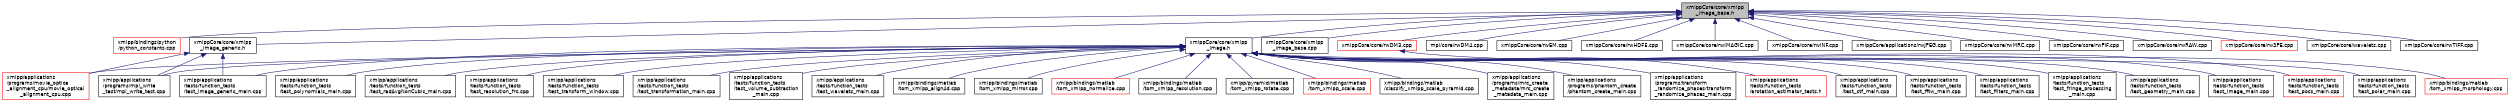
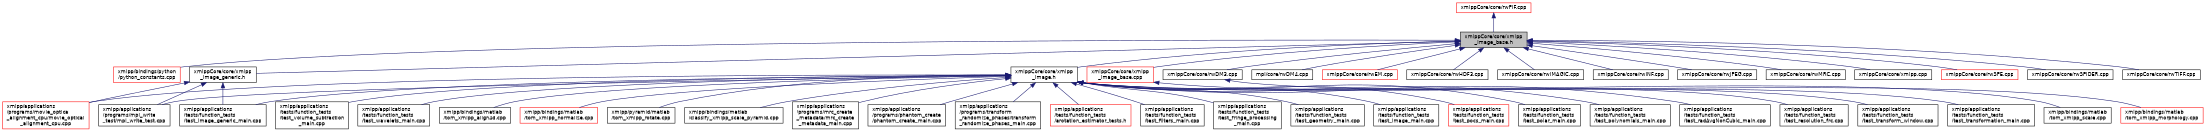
edge "xmippCore/core/rwPIF.cpp" -> "xmippCore/core/xmipp _image_base.h": reversed
node "xmippCore/core/xmipp _image_base.cpp": color black -> red
node "xmippCore/core/rwDM3.cpp": color red -> black
node "xmippCore/core/rwEM.cpp": color black -> red
node "xmippCore/core/rwHDF5.cpp": label "xmippCore/core/rwHDF5.cpp" -> "xmippCore/core/rwHDF3.cpp"
node "xmippCore/applications/rwJPEG.cpp": label "xmippCore/applications/rwJPEG.cpp" -> "xmippCore/core/rwJPEG.cpp"
node "xmippCore/core/rwPIF.cpp": color black -> red
node "xmippCore/core/rwRAW.cpp": label "xmippCore/core/rwRAW.cpp" -> "xmippCore/core/xmipp.cpp"
node "xmippCore/core/wavelets.cpp": label "xmippCore/core/wavelets.cpp" -> "xmippCore/core/rwSPIDER.cpp"
edge "xmipp/bindings/matlab /tom_xmipp_scale.cpp" -> "xmippCore/core/xmipp _image.h": now "xmipp/bindings/matlab /tom_xmipp_scale.cpp" -> "xmippCore/core/xmipp _image_base.cpp"
node "xmipp/bindings/matlab /tom_xmipp_mirror.cpp": removed
node "xmipp/bindings/matlab /tom_xmipp_resolution.cpp": removed
node "xmipp/bindings/matlab /tom_xmipp_scale.cpp": color red -> black
node "xmipp/applications /tests/function_tests /test_ctf_main.cpp": removed
node "xmipp/applications /tests/function_tests /test_fftw_main.cpp": removed
